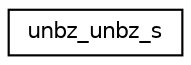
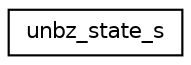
node "unbz_unbz_s": label "unbz_unbz_s" -> "unbz_state_s"
